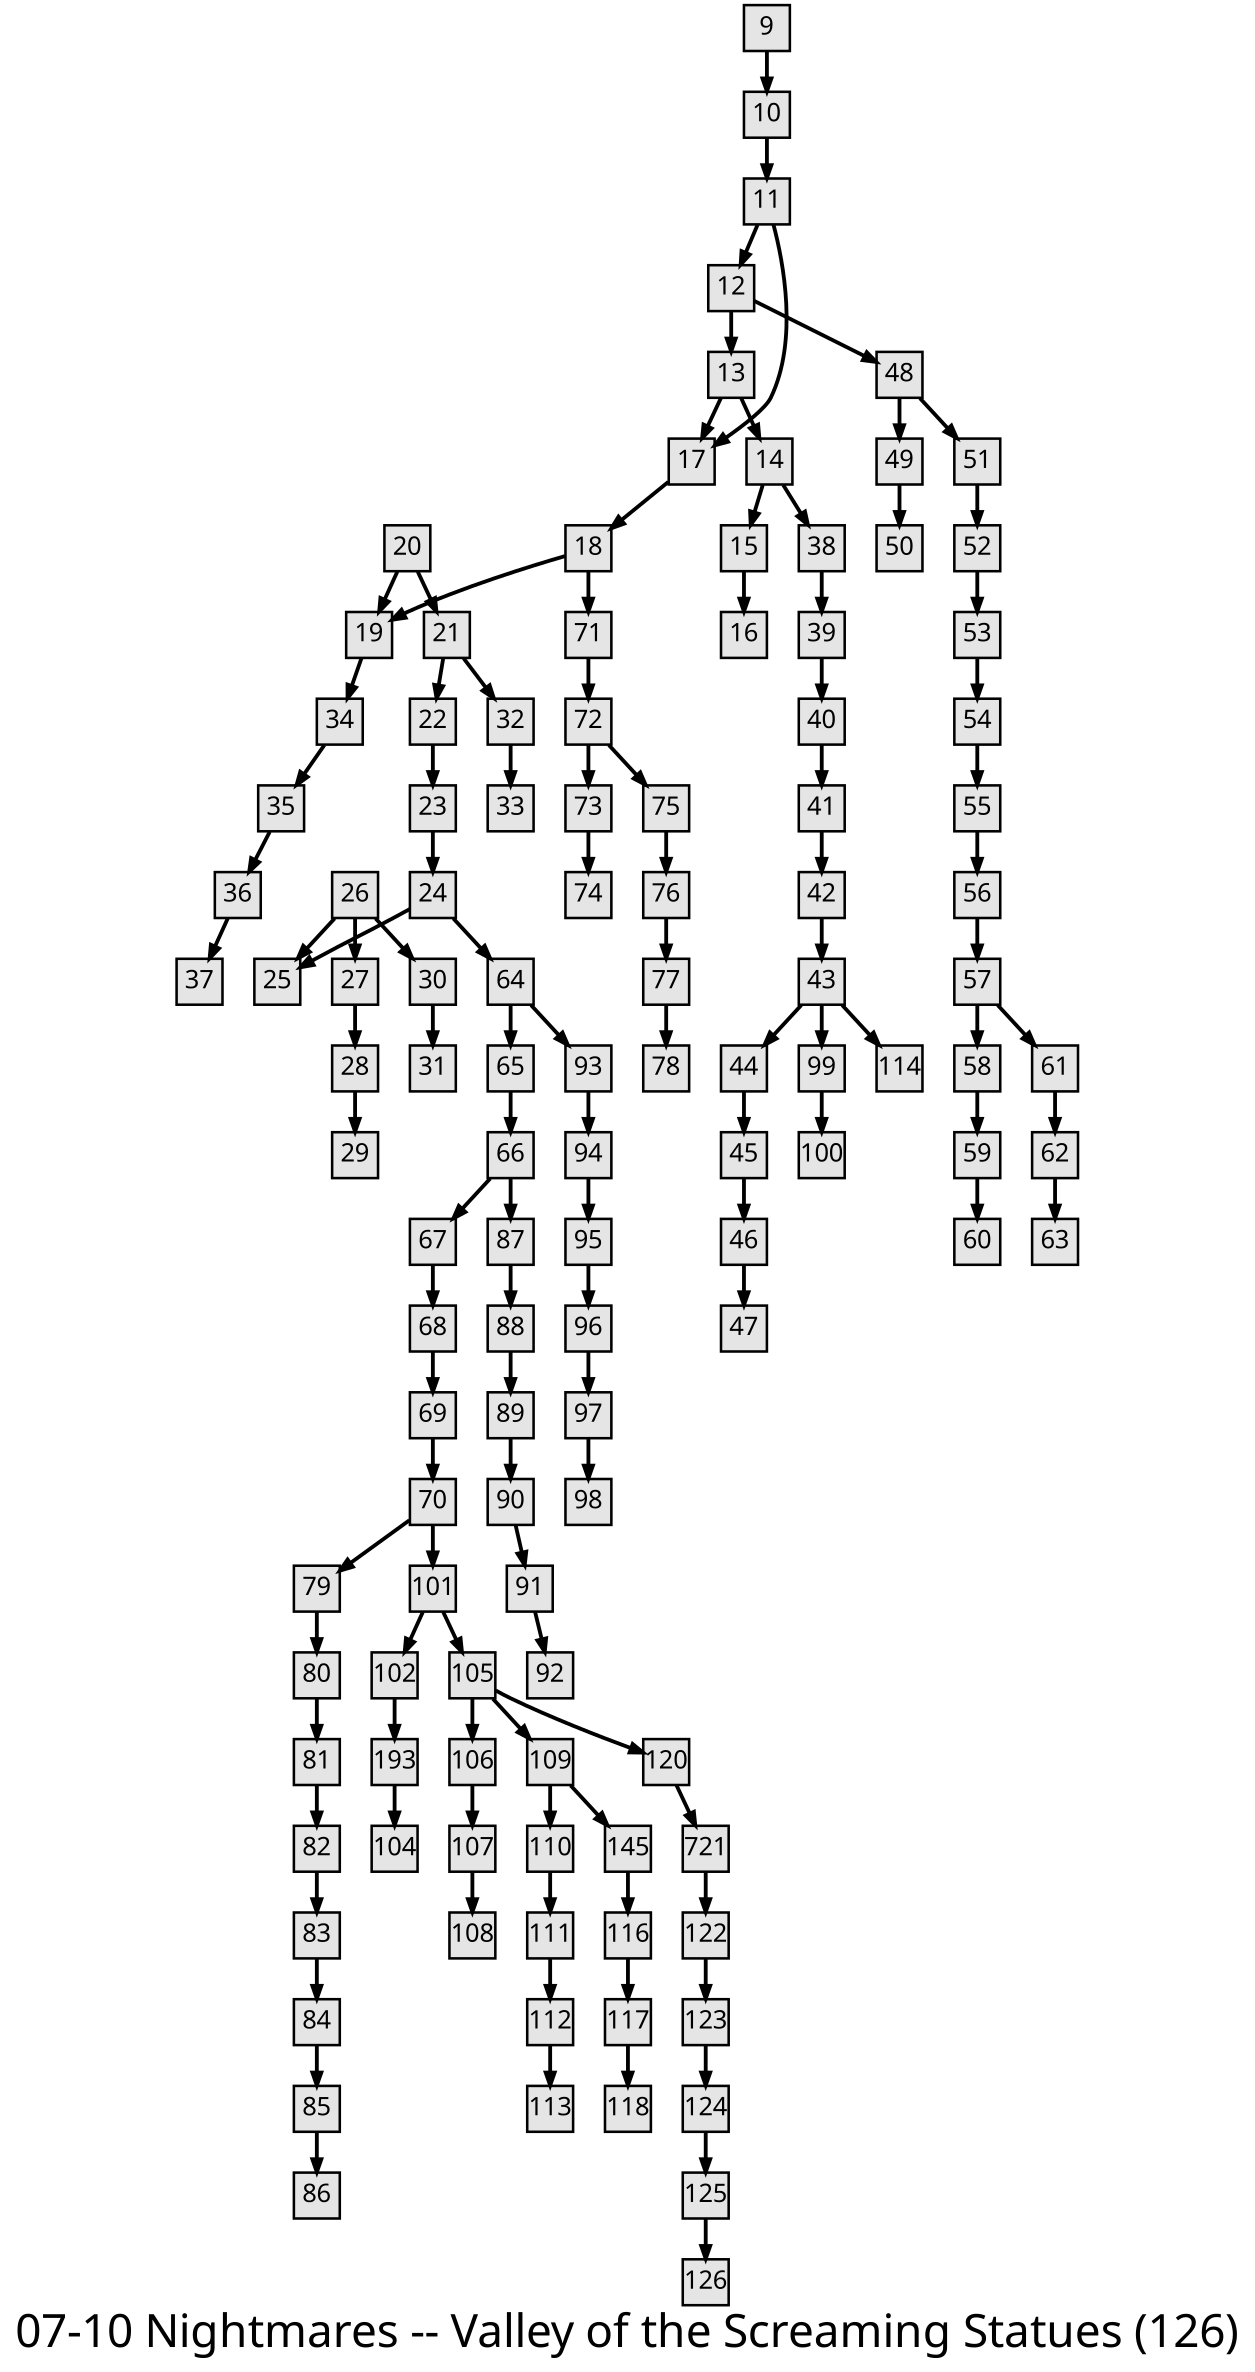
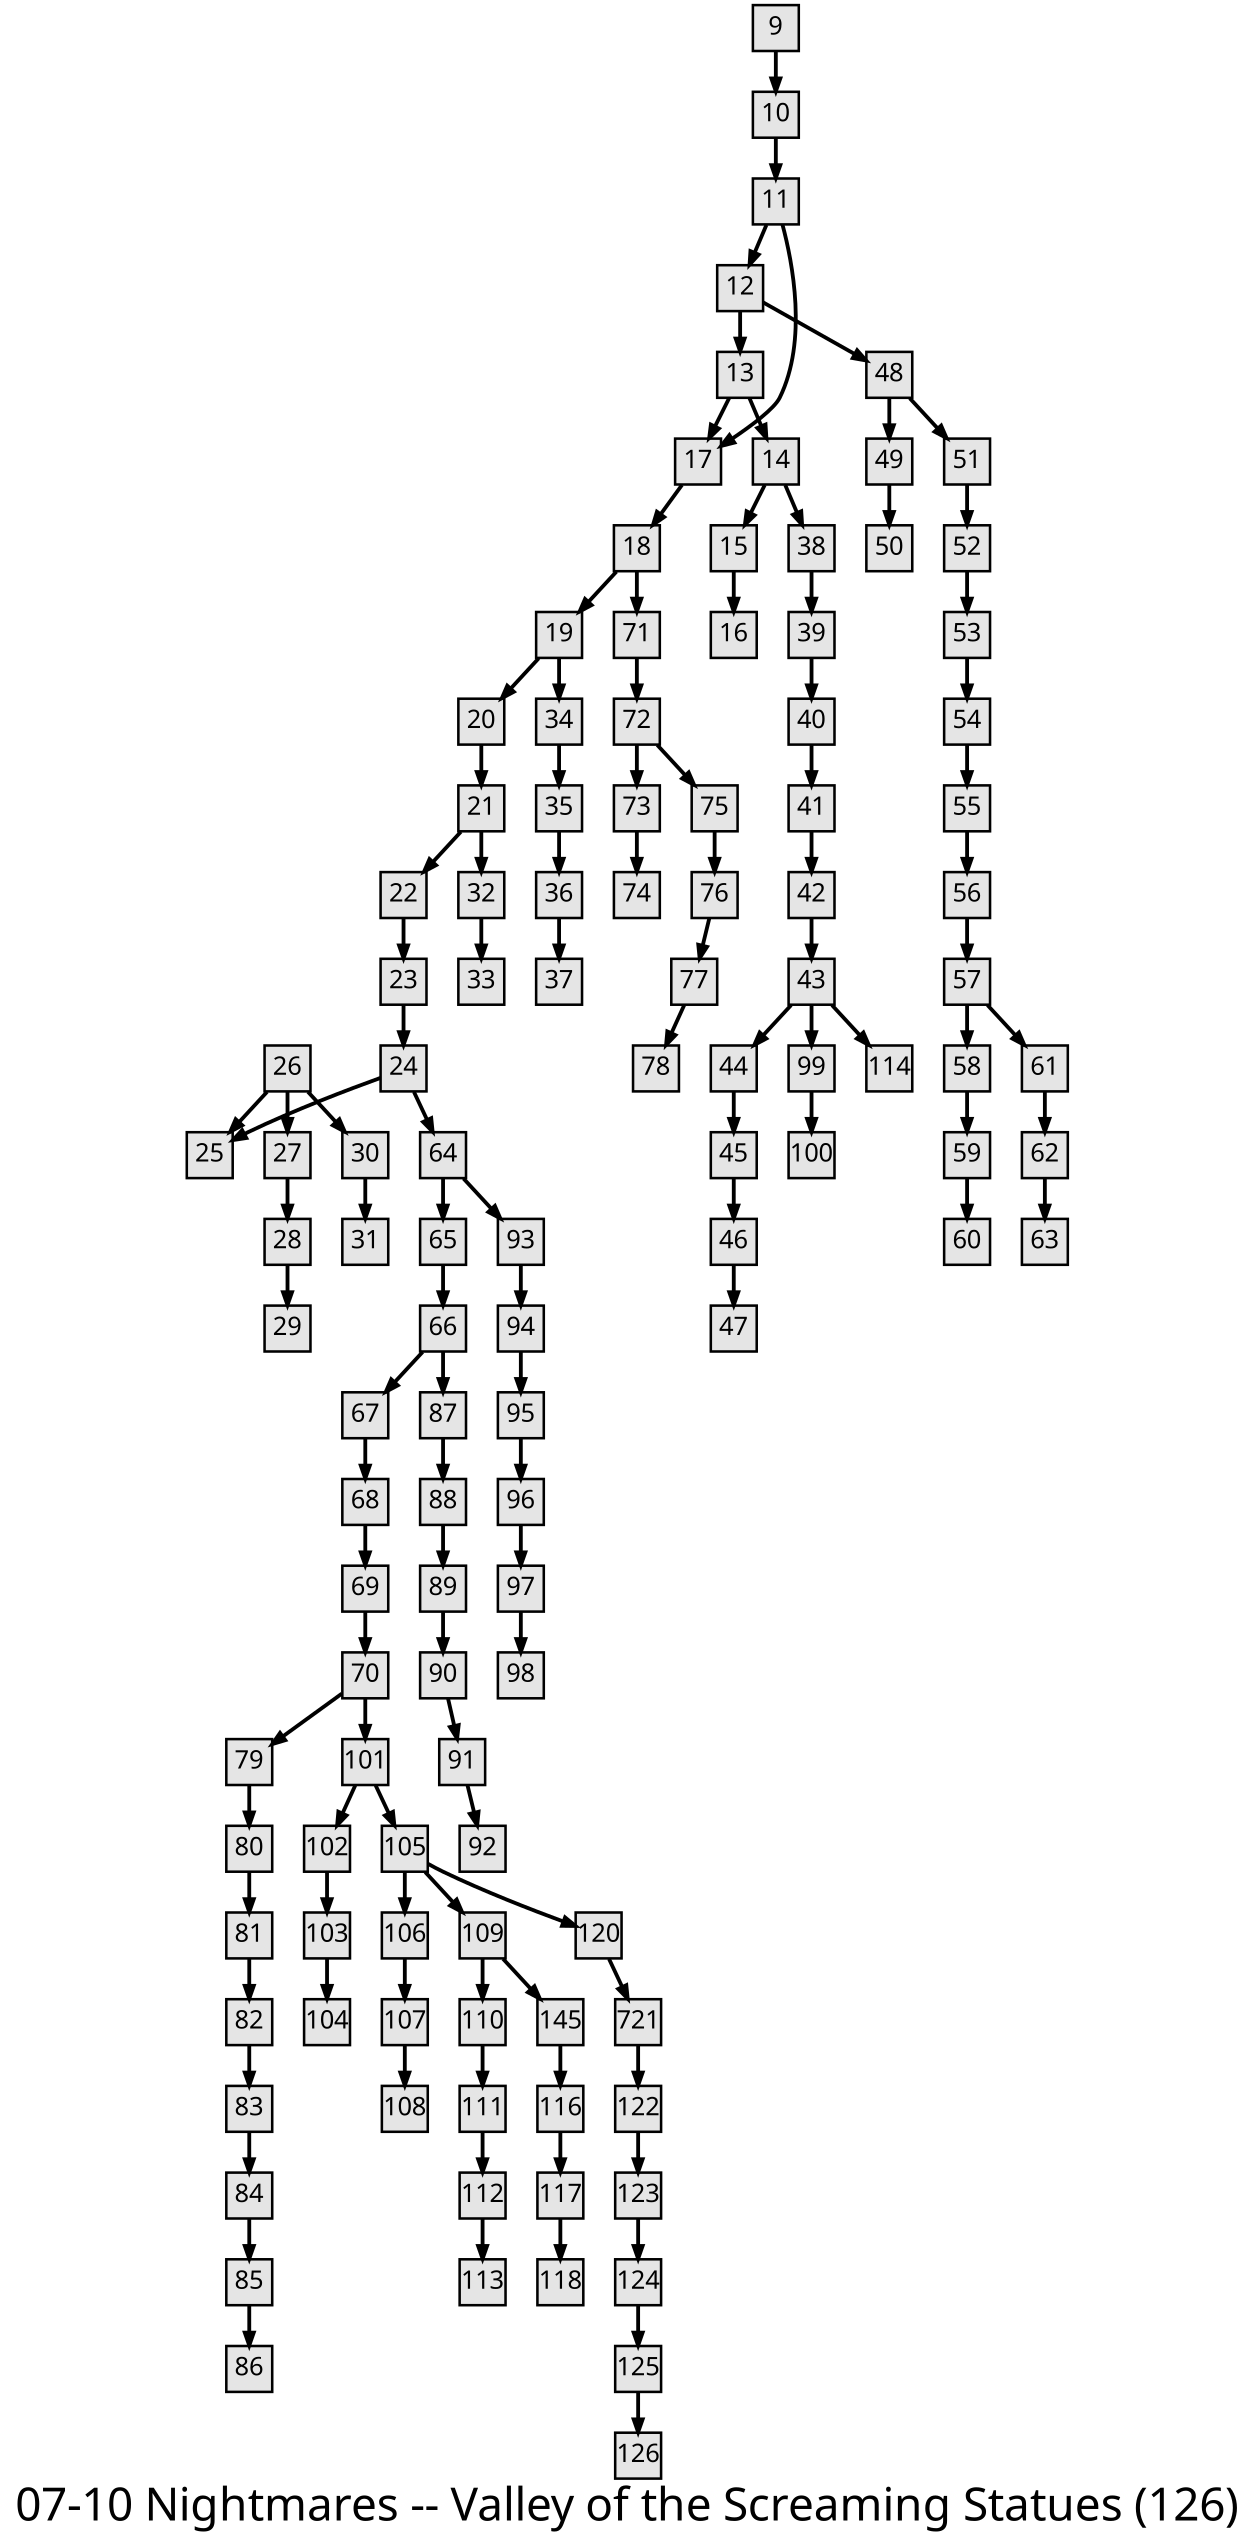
edge "20" -> "19": reversed
node "193": label "193" -> "103"
